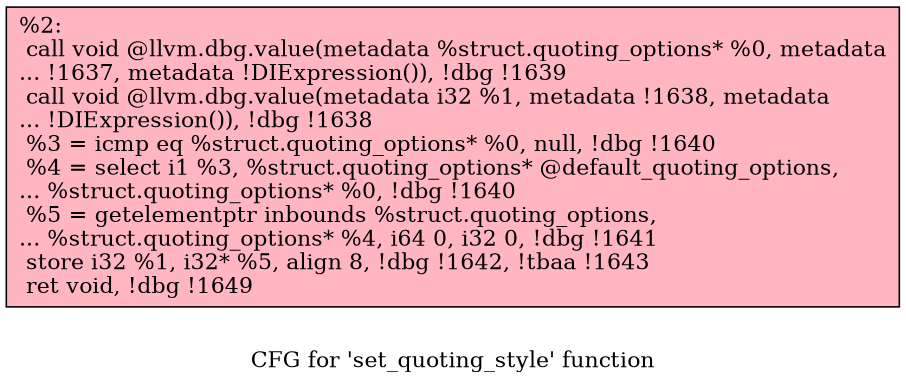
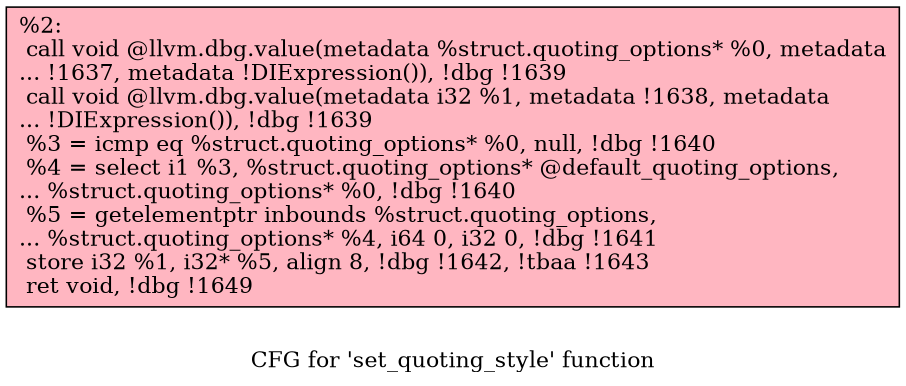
node "%2:": text "... !DIExpression()), !dbg !1638" -> "... !DIExpression()), !dbg !1639"
